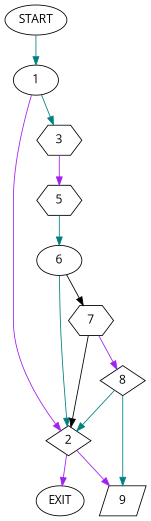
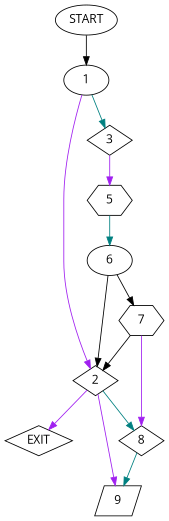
edge "START" -> "1": color teal -> black
node "3": shape hexagon -> diamond
edge "6" -> "2": color teal -> black
edge "8" -> "2": reversed
node "EXIT": shape ellipse -> diamond
